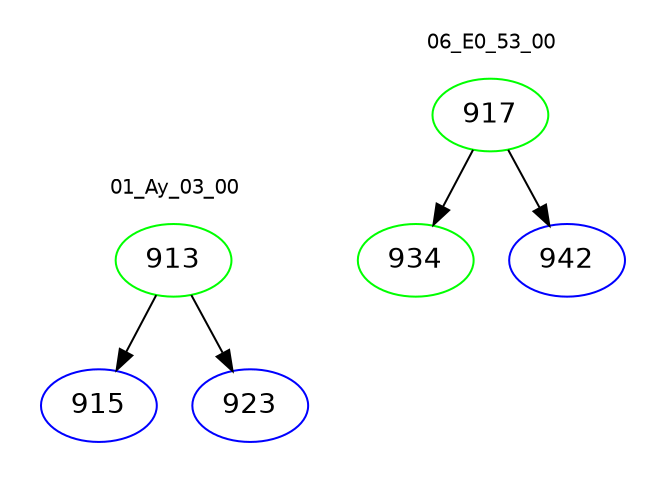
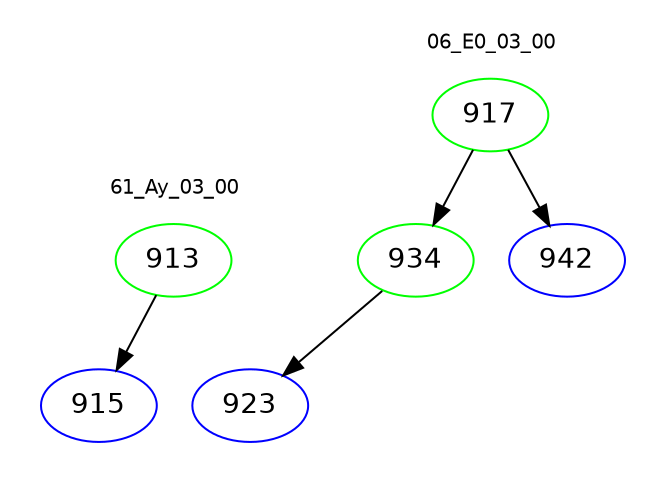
cluster "06_E0_53_00": label "06_E0_53_00" -> "06_E0_03_00"
cluster "01_Ay_03_00": label "01_Ay_03_00" -> "61_Ay_03_00"
edge "913" -> "923": now "934" -> "923"
